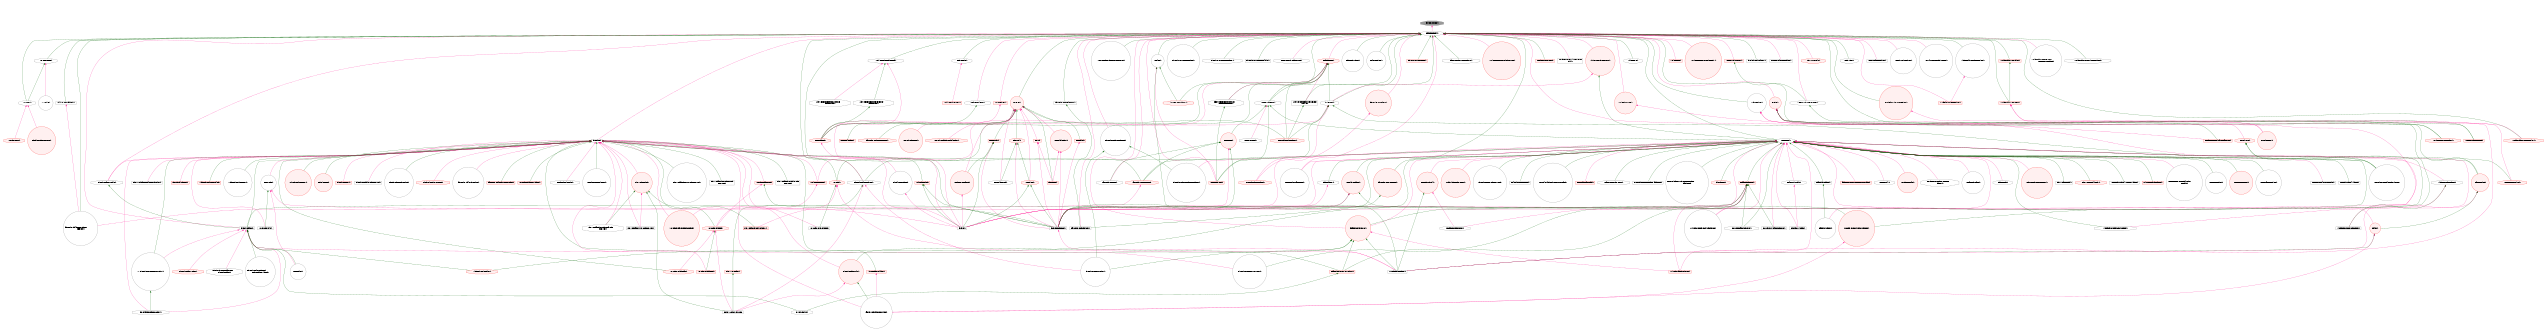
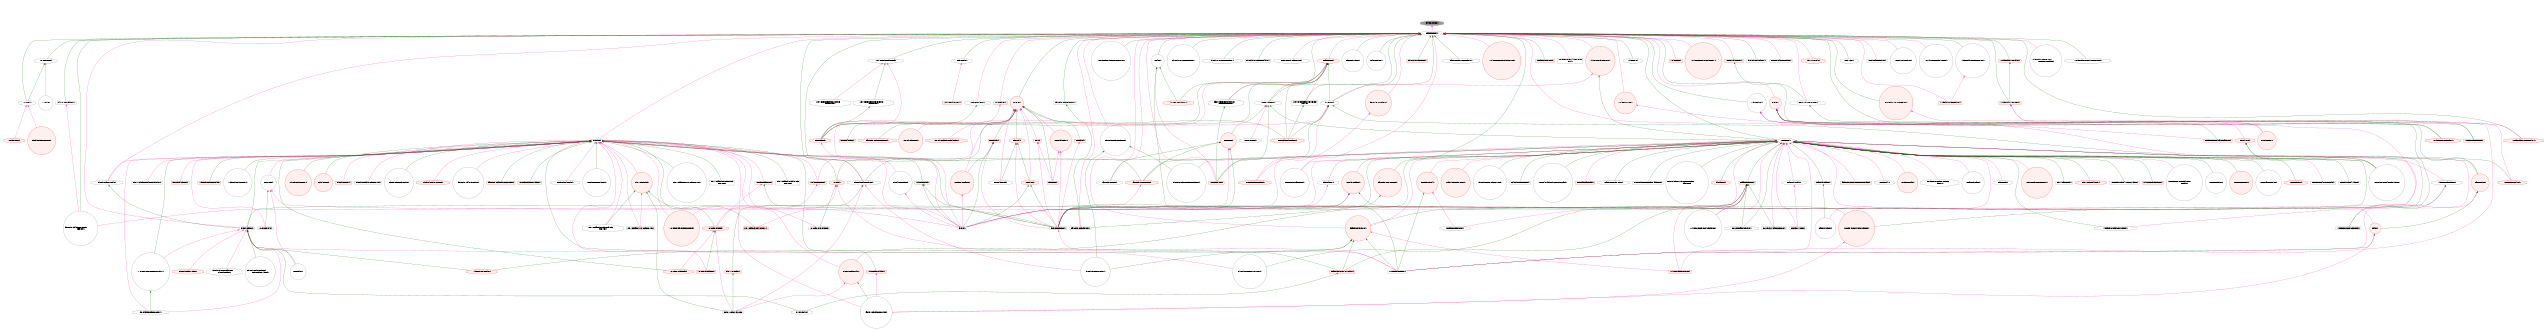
node "AssetSelection.h": added
